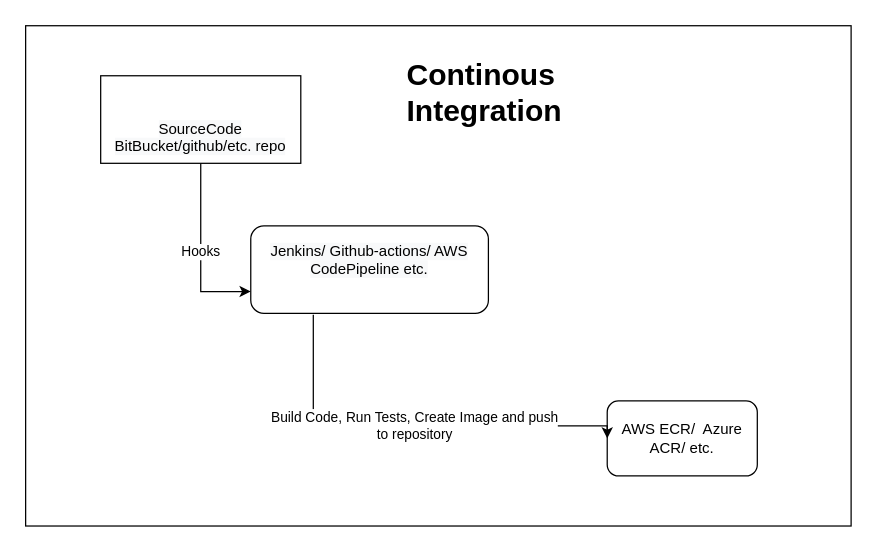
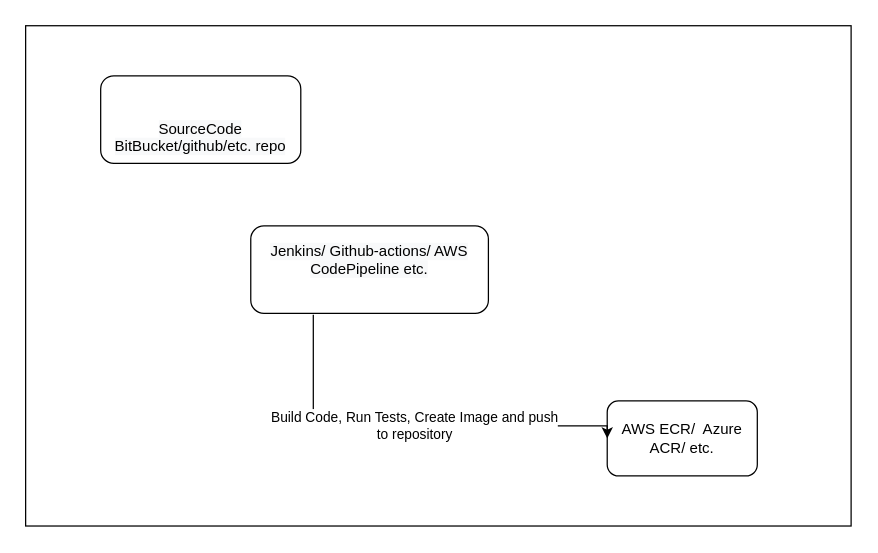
node "SourceCodeBitBucket/github/etc. repo": shape rectangle -> rounded rectangle
node "Continous Integration": removed
edge "SourceCodeBitBucket/github/etc. repo" -> "Jenkins/ Github-actions/ AWS CodePipeline etc.": removed, label "Hooks"
